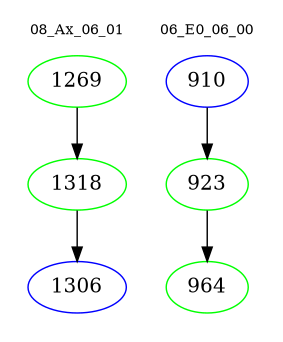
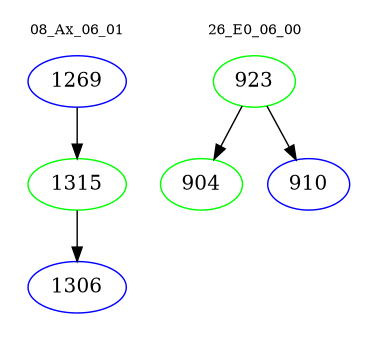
cluster "06_E0_06_00": label "06_E0_06_00" -> "26_E0_06_00"
node "1269": color green -> blue
edge "910" -> "923": reversed
node "1318": label "1318" -> "1315"
node "964": label "964" -> "904"
